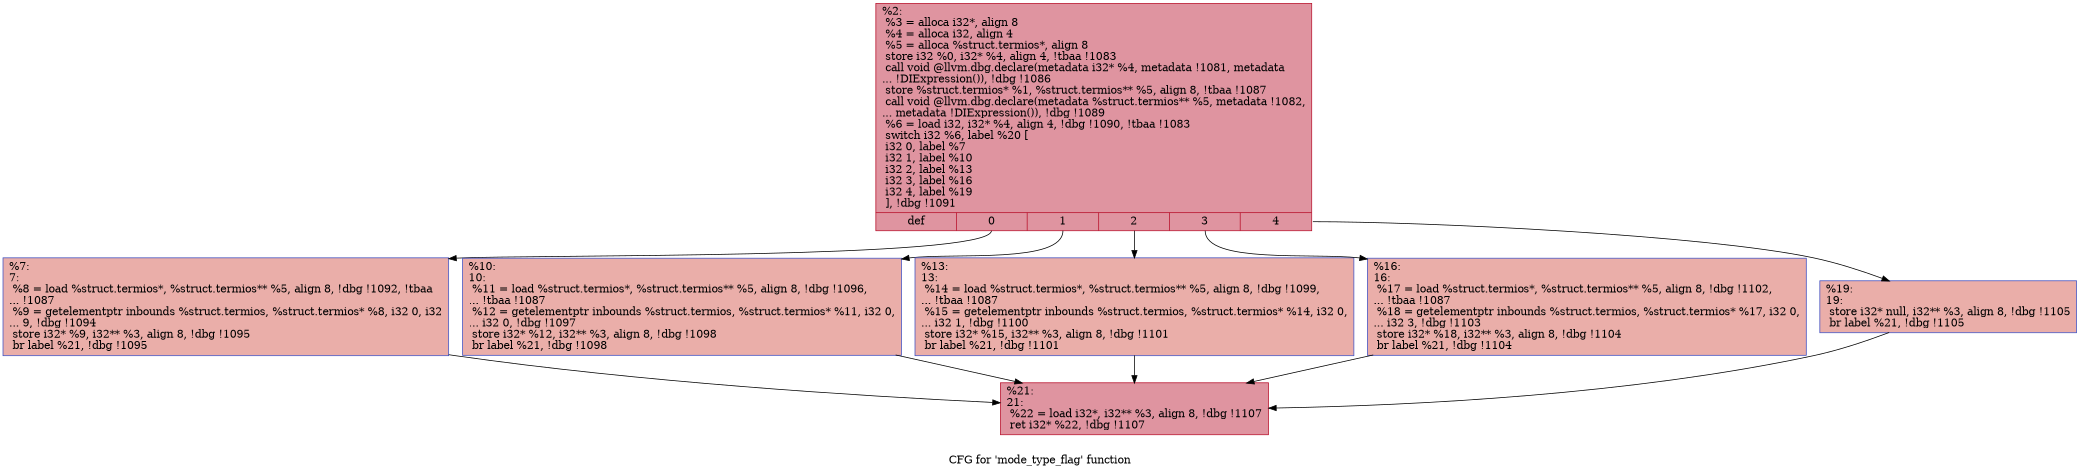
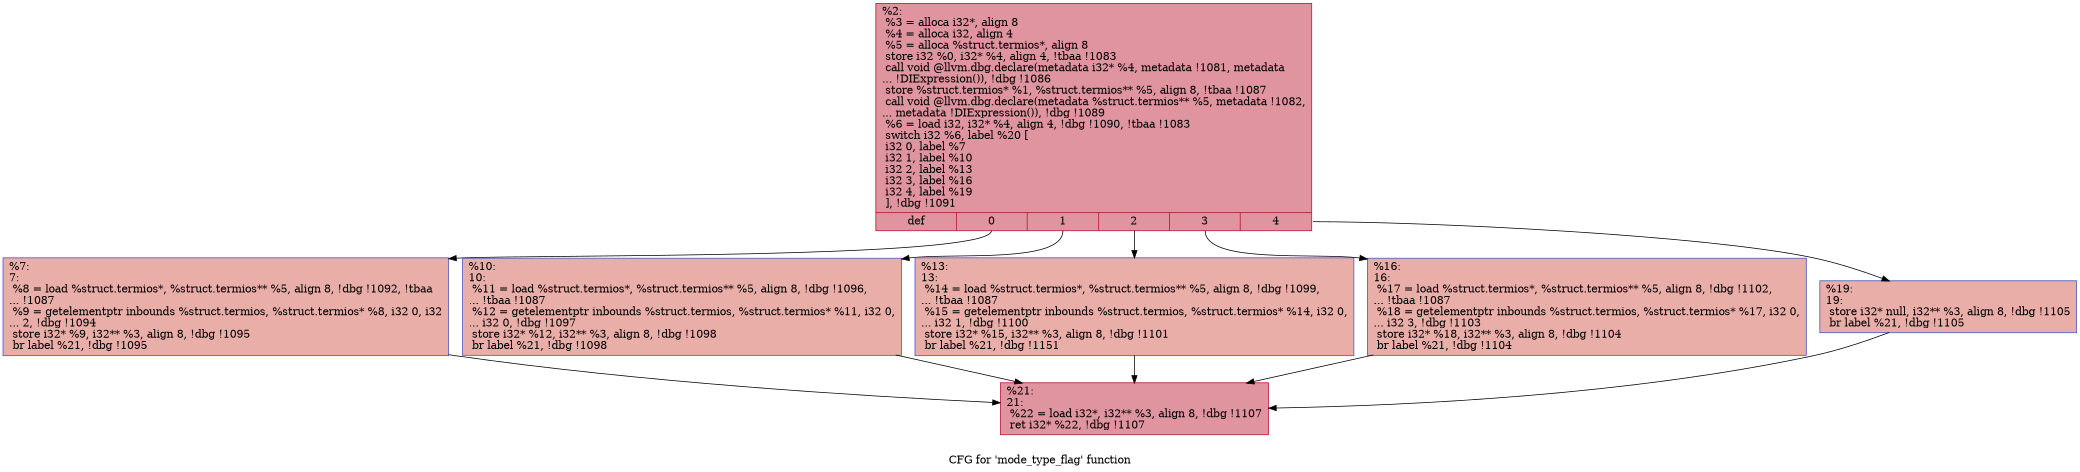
node "%7:": text "... 9, !dbg !1094" -> "... 2, !dbg !1094"
node "%13:": text "br label %21, !dbg !1101" -> "br label %21, !dbg !1151"
